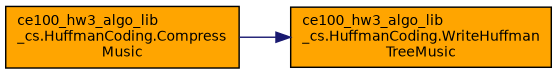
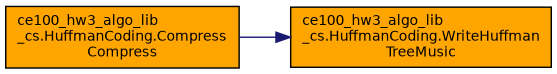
node "ce100_hw3_algo_lib _cs.HuffmanCoding.Compress Music": label "ce100_hw3_algo_lib _cs.HuffmanCoding.Compress Music" -> "ce100_hw3_algo_lib _cs.HuffmanCoding.Compress Compress"
